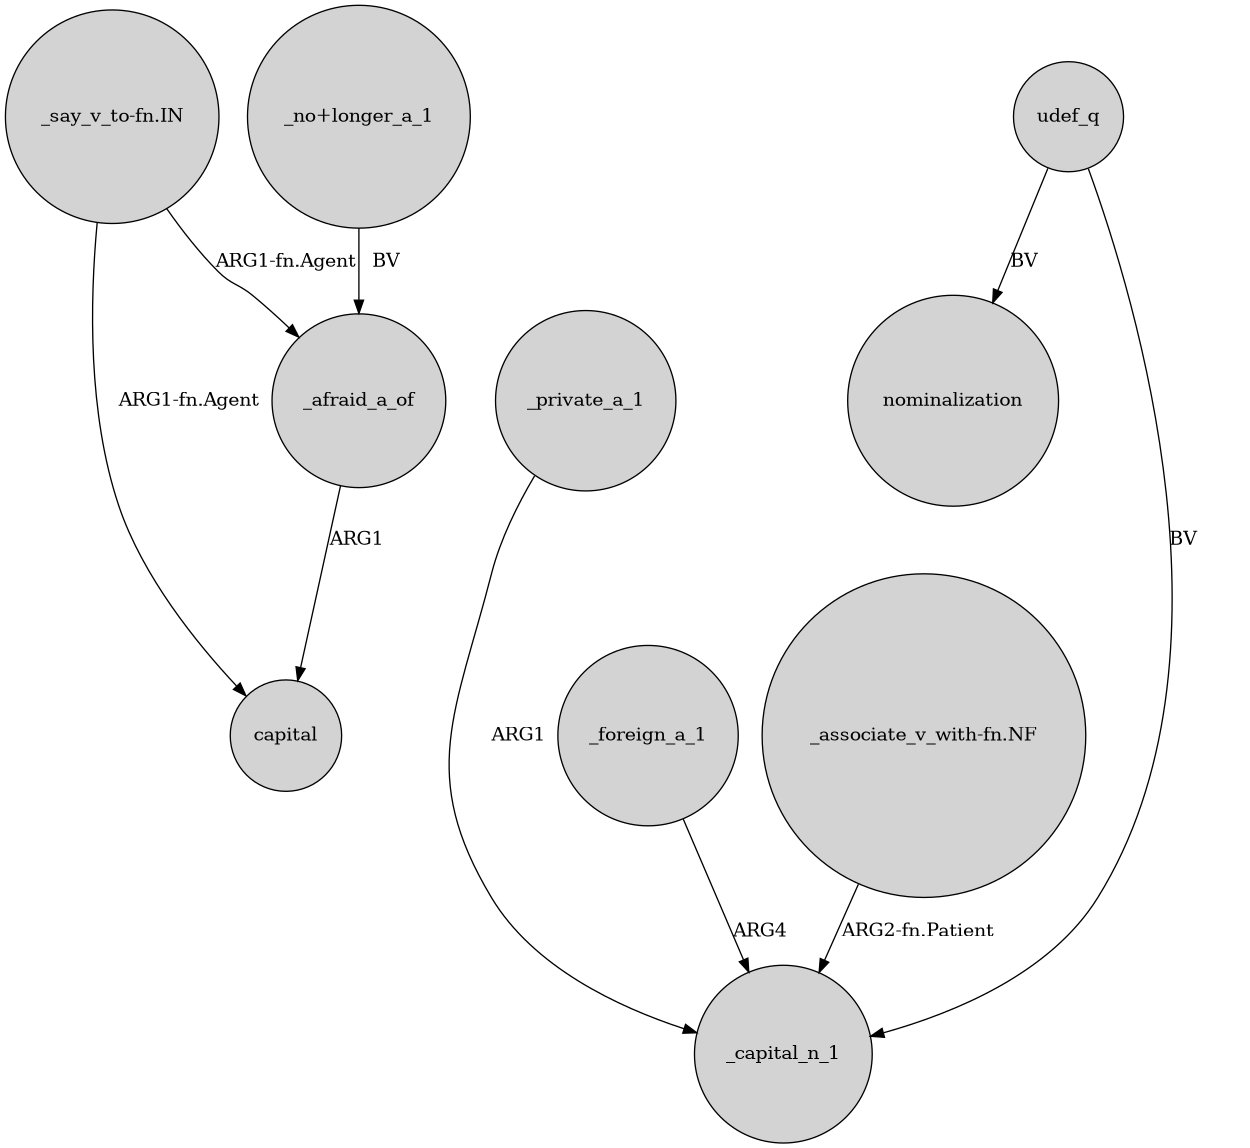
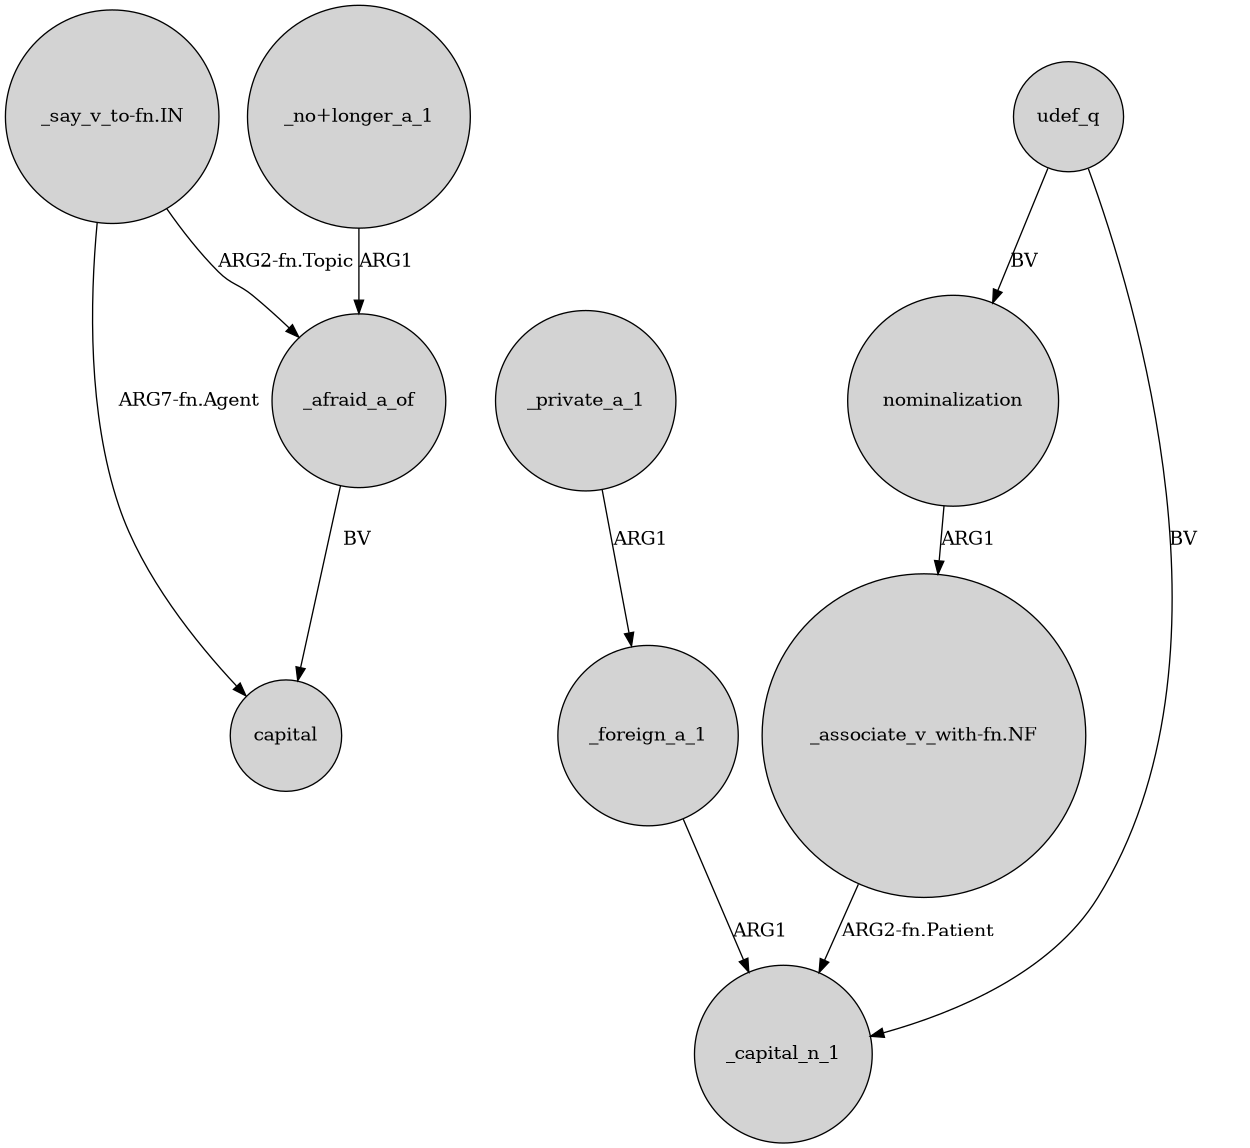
edge "_say_v_to-fn.IN" -> "_afraid_a_of": label "ARG1-fn.Agent" -> "ARG2-fn.Topic"
edge "_no+longer_a_1" -> "_afraid_a_of": label "BV" -> "ARG1"
edge "_say_v_to-fn.IN" -> "capital": label "ARG1-fn.Agent" -> "ARG7-fn.Agent"
edge "nominalization" -> "_associate_v_with-fn.NF": added, label "ARG1"
edge "_afraid_a_of" -> "capital": label "ARG1" -> "BV"
edge "_private_a_1" -> "_capital_n_1": now "_private_a_1" -> "_foreign_a_1"
edge "_foreign_a_1" -> "_capital_n_1": label "ARG4" -> "ARG1"
